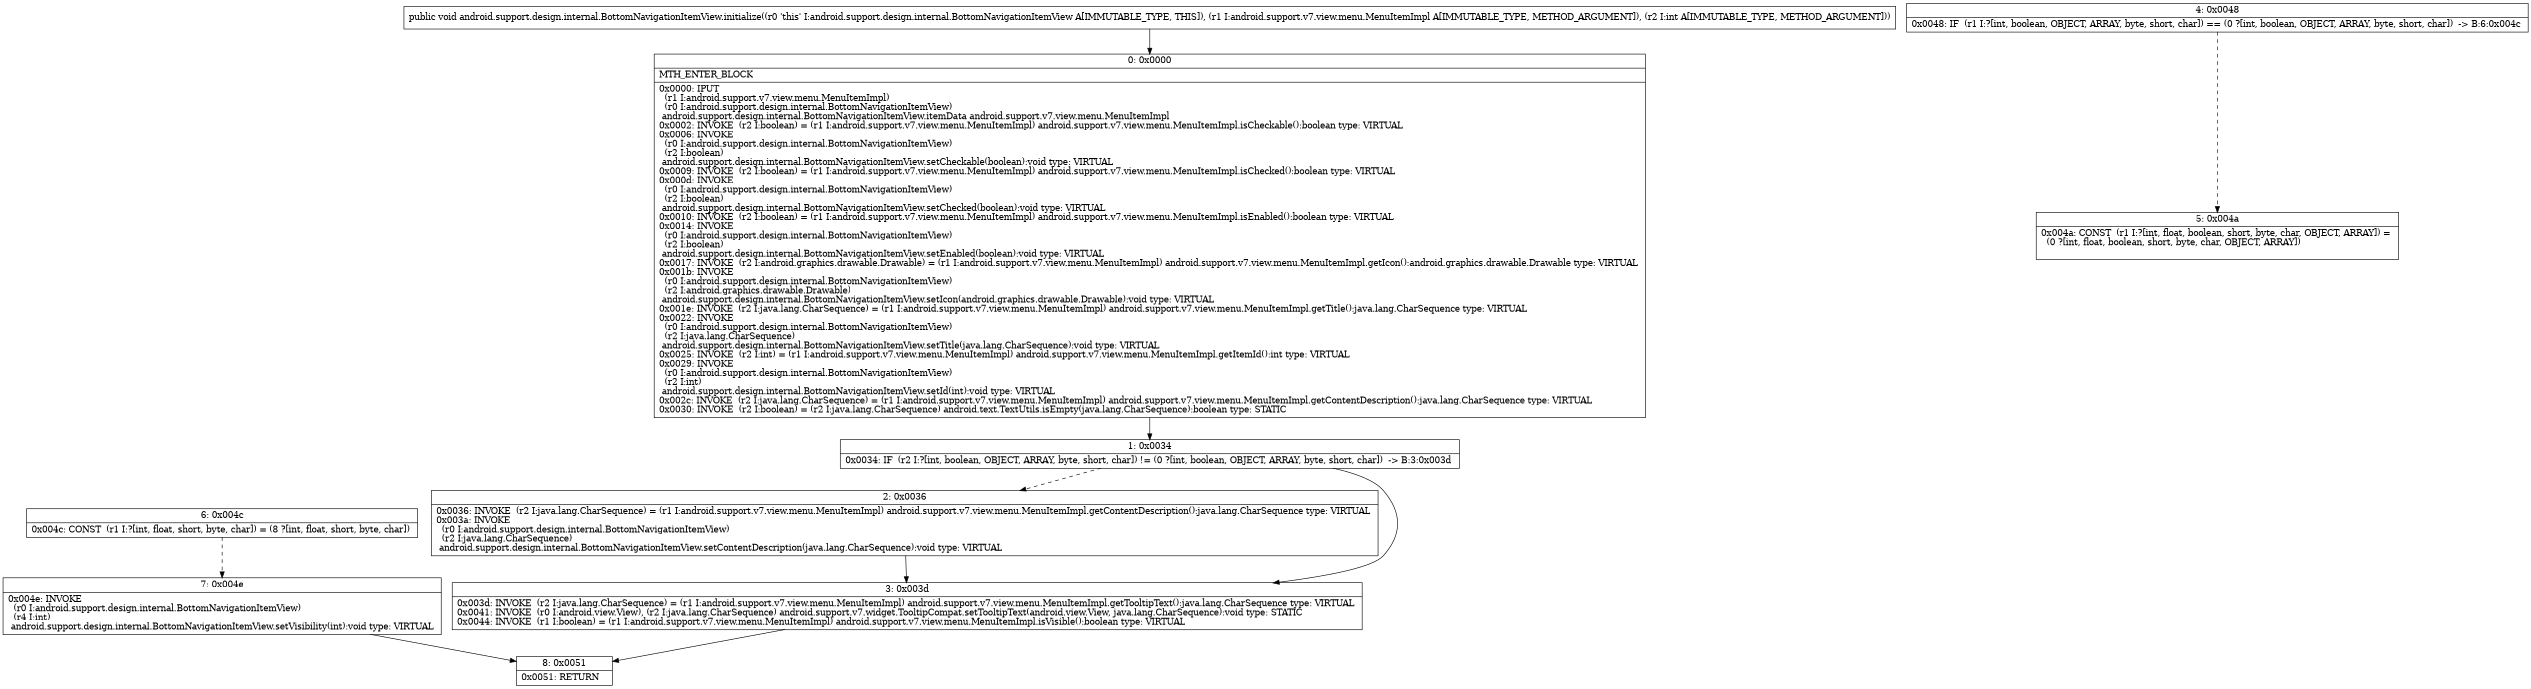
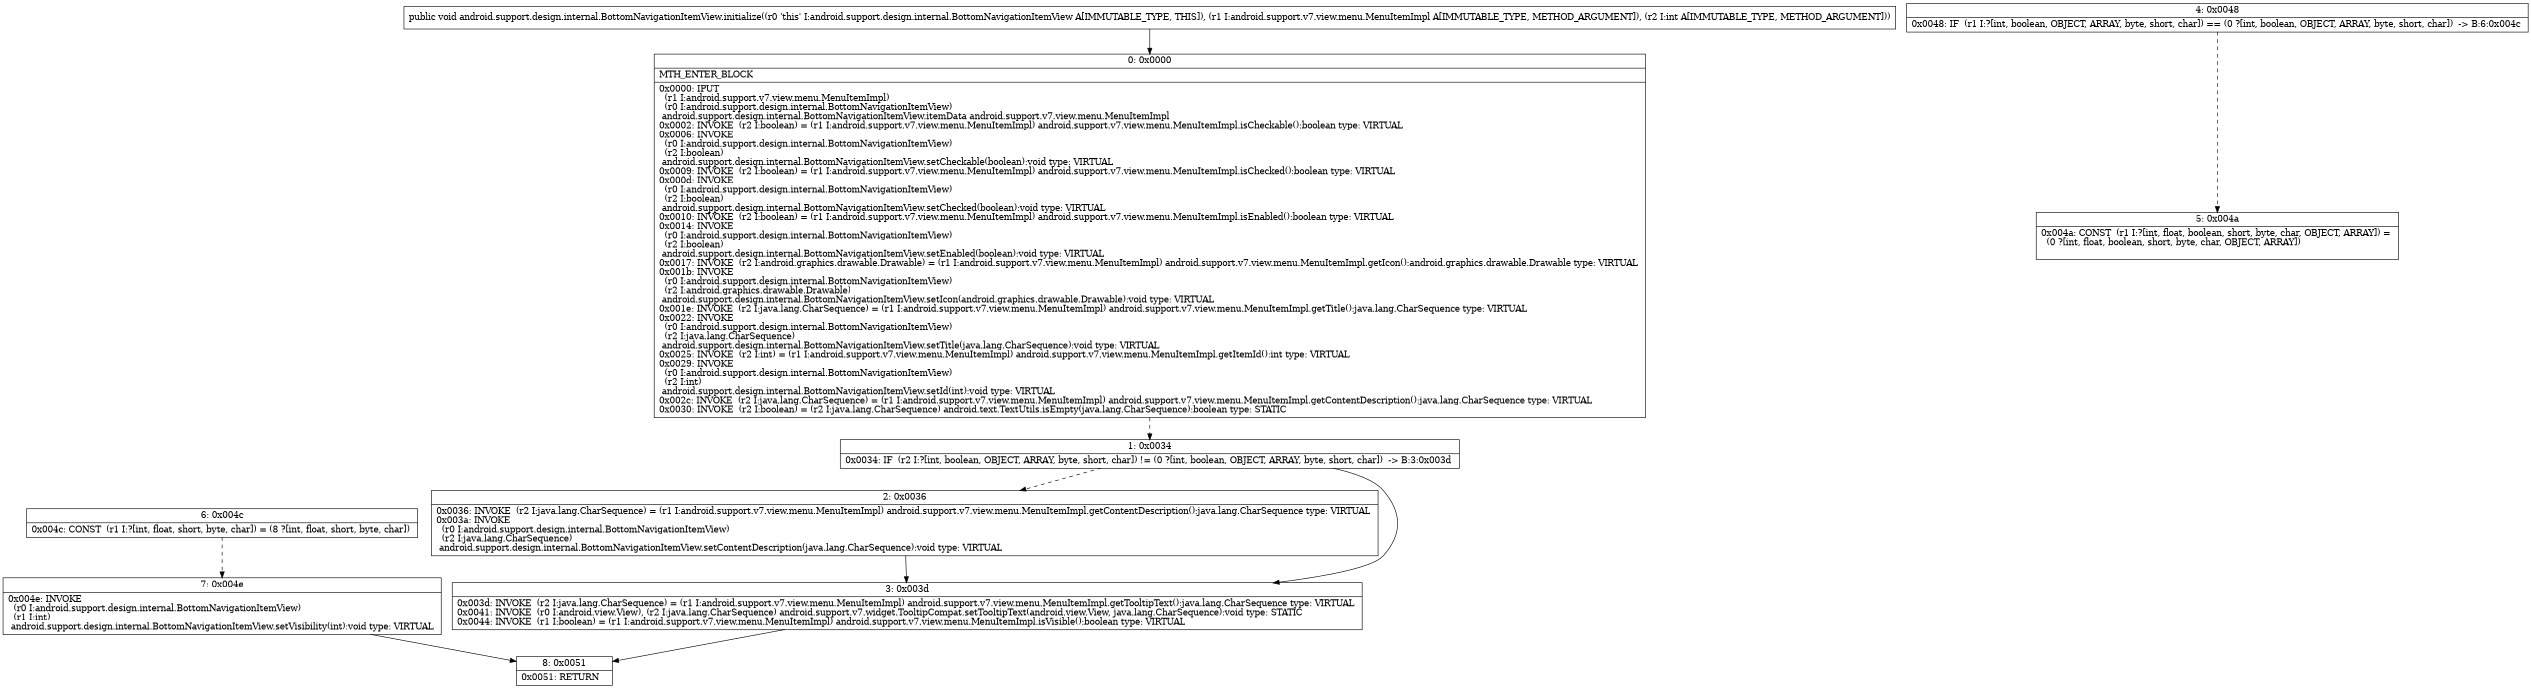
edge "0: 0x0000" -> "1: 0x0034": style solid -> dashed
node "7: 0x004e": text "(r4 I:int)" -> "(r1 I:int)"
